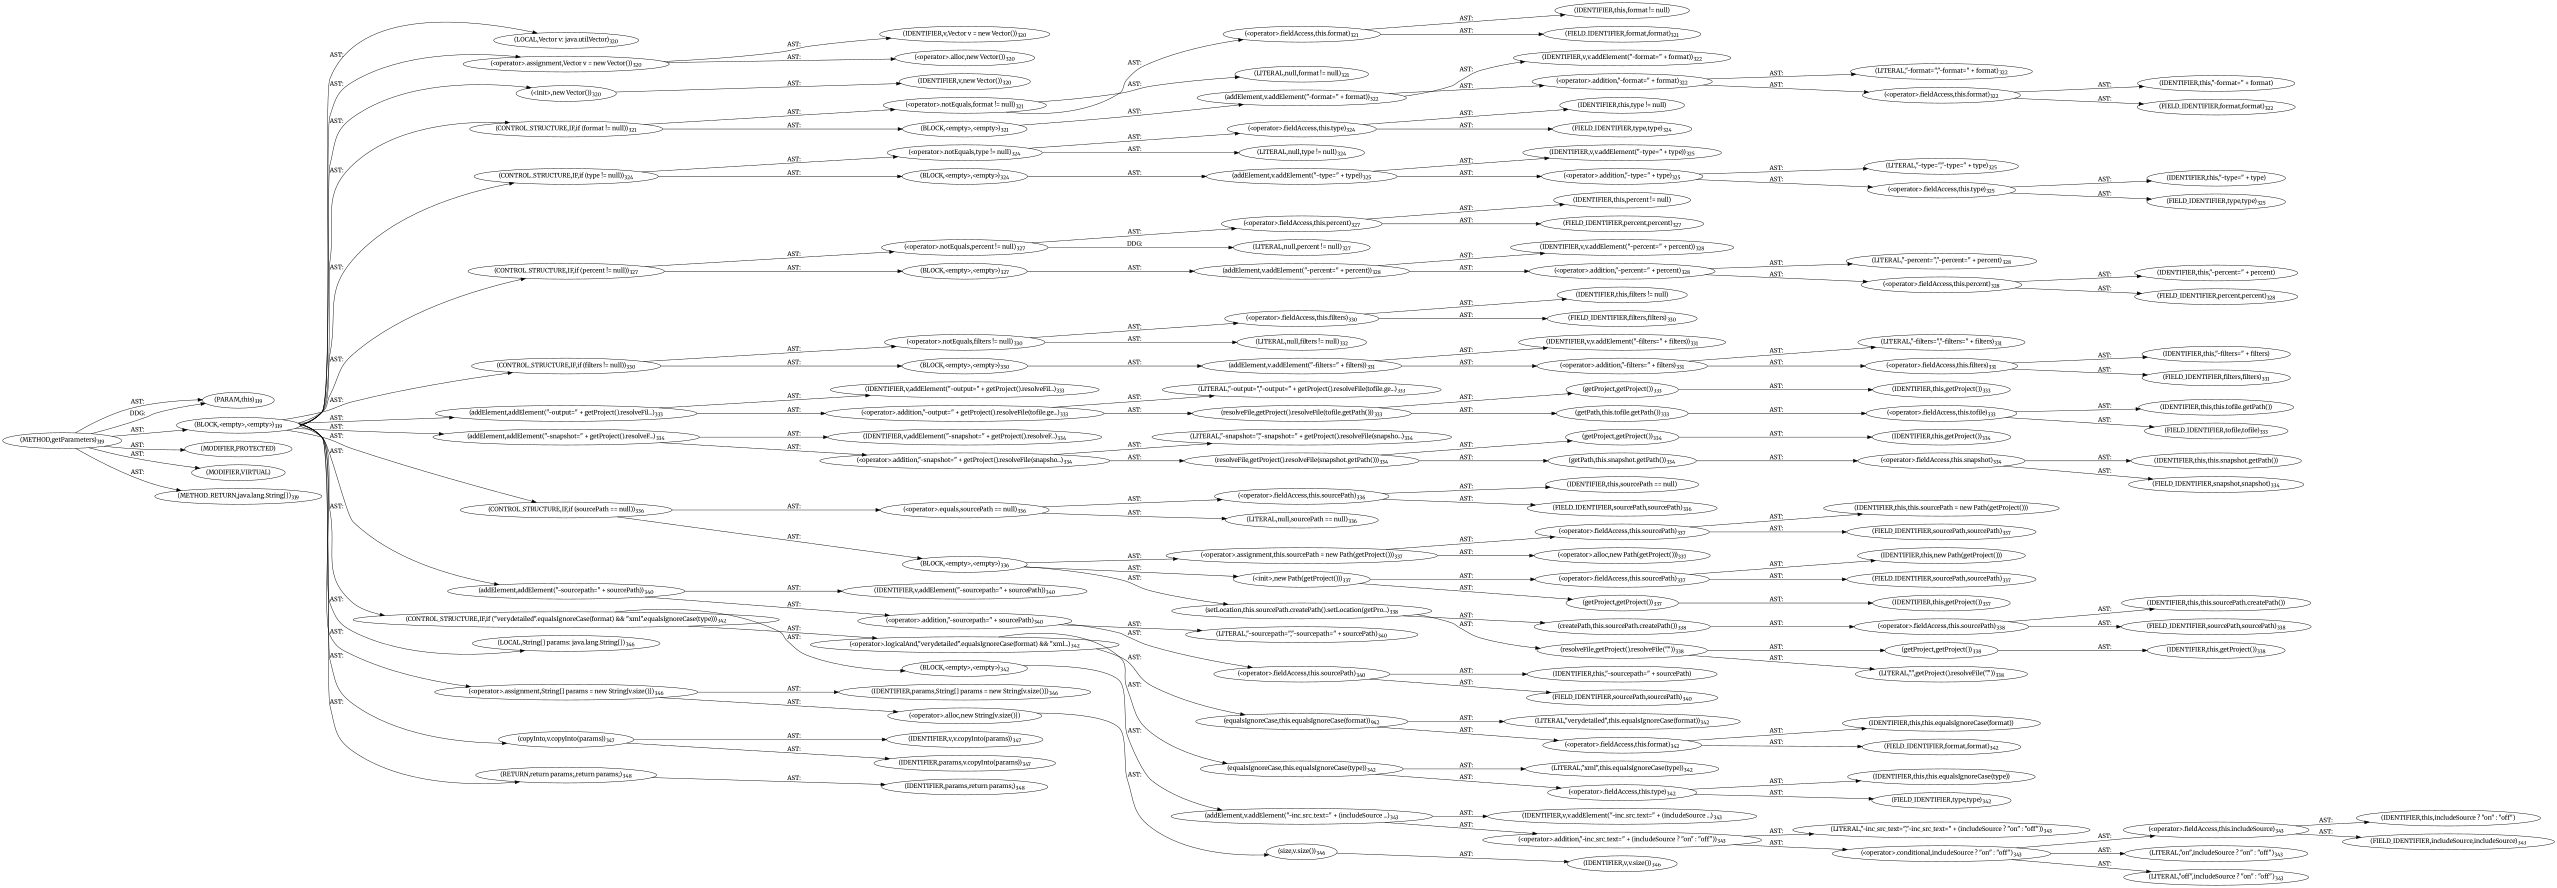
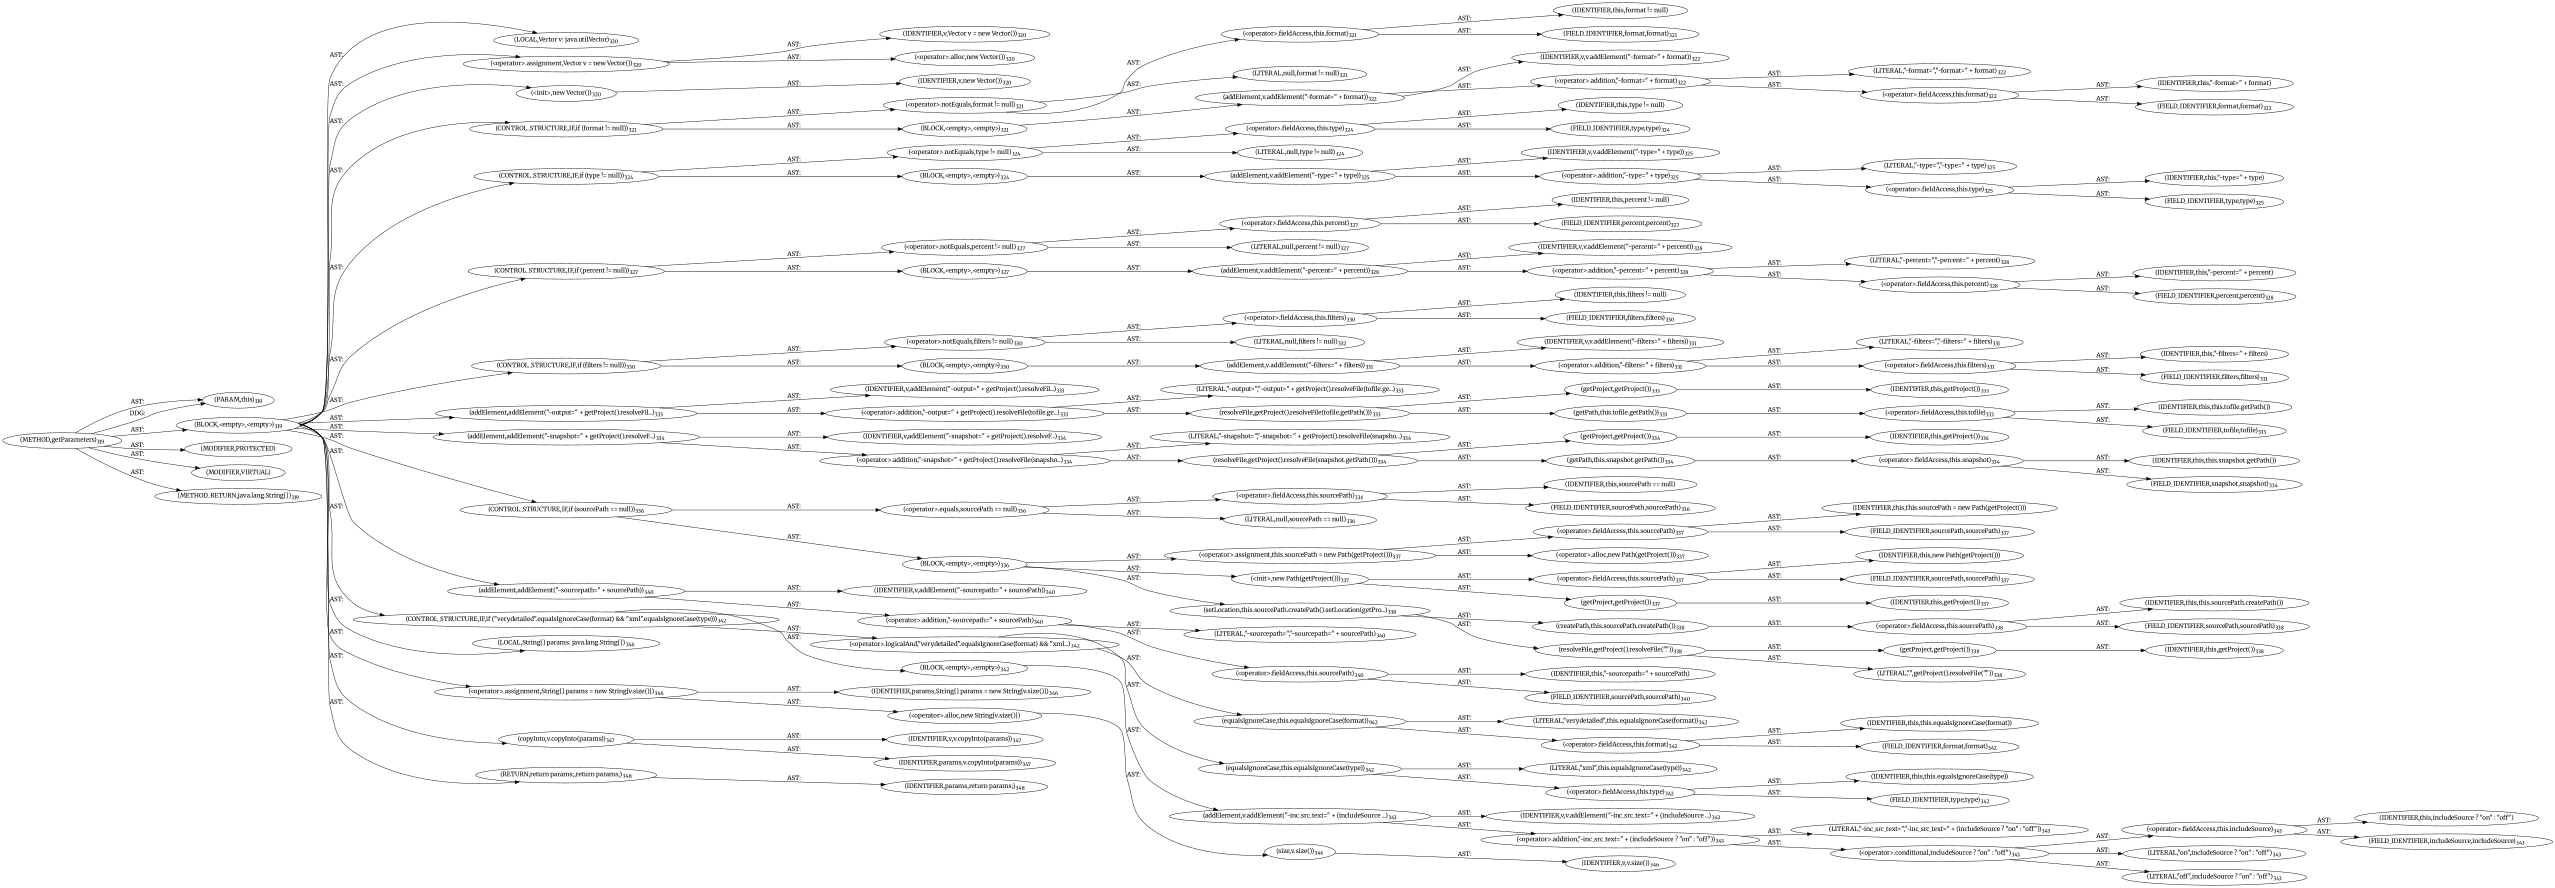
edge "(<operator>.notEquals,percent != null)" -> "(LITERAL,null,percent != null)": label "DDG: " -> "AST: "
